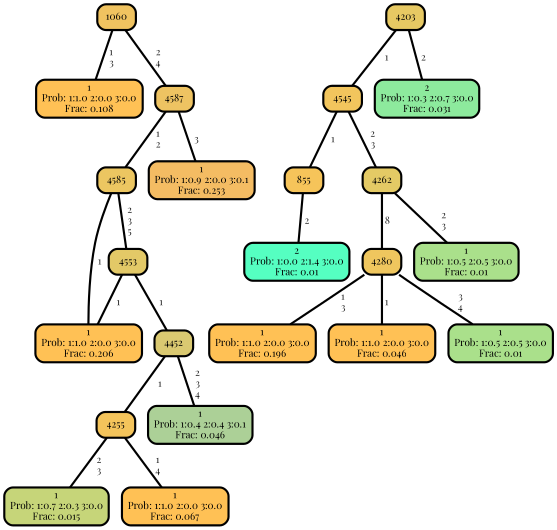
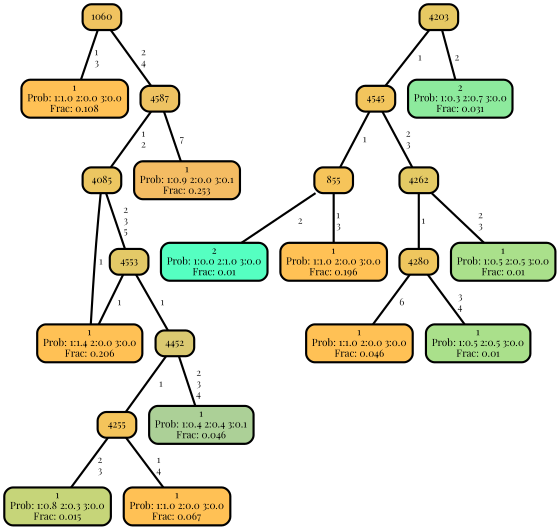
edge "4587" -- "1 Prob: 1:0.9 2:0.0 3:0.1 Frac: 0.253": label " 3" -> " 7"
node "4585": label "4585" -> "4085"
edge "4262" -- "4280": label " 8" -> " 1"
node "2 Prob: 1:0.0 2:1.4 3:0.0 Frac: 0.01": label "2 Prob: 1:0.0 2:1.4 3:0.0 Frac: 0.01" -> "2 Prob: 1:0.0 2:1.0 3:0.0 Frac: 0.01"
edge "4280" -- "1 Prob: 1:1.0 2:0.0 3:0.0 Frac: 0.196": now "855" -- "1 Prob: 1:1.0 2:0.0 3:0.0 Frac: 0.196"
edge "4280" -- "1 Prob: 1:1.0 2:0.0 3:0.0 Frac: 0.046": label " 1" -> " 6"
node "1 Prob: 1:1.0 2:0.0 3:0.0 Frac: 0.206": label "1 Prob: 1:1.0 2:0.0 3:0.0 Frac: 0.206" -> "1 Prob: 1:1.4 2:0.0 3:0.0 Frac: 0.206"
node "1 Prob: 1:0.7 2:0.3 3:0.0 Frac: 0.015": label "1 Prob: 1:0.7 2:0.3 3:0.0 Frac: 0.015" -> "1 Prob: 1:0.8 2:0.3 3:0.0 Frac: 0.015"
